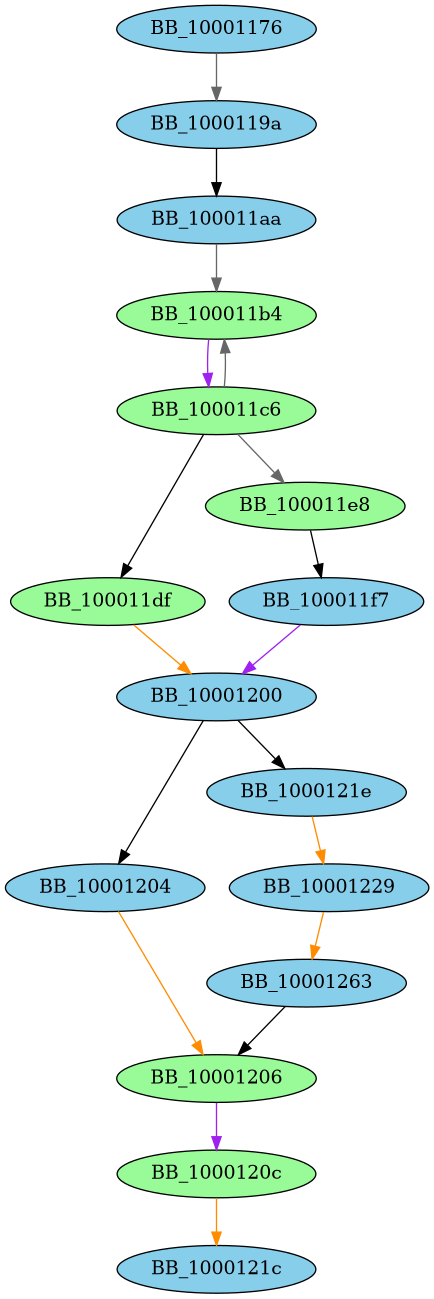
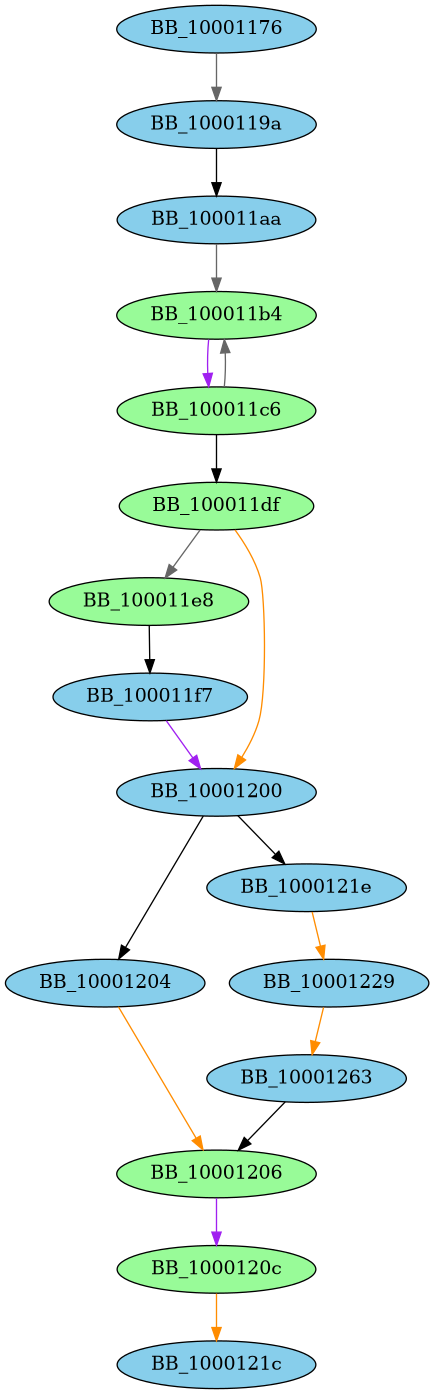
edge "BB_100011c6" -> "BB_100011e8": now "BB_100011df" -> "BB_100011e8"
